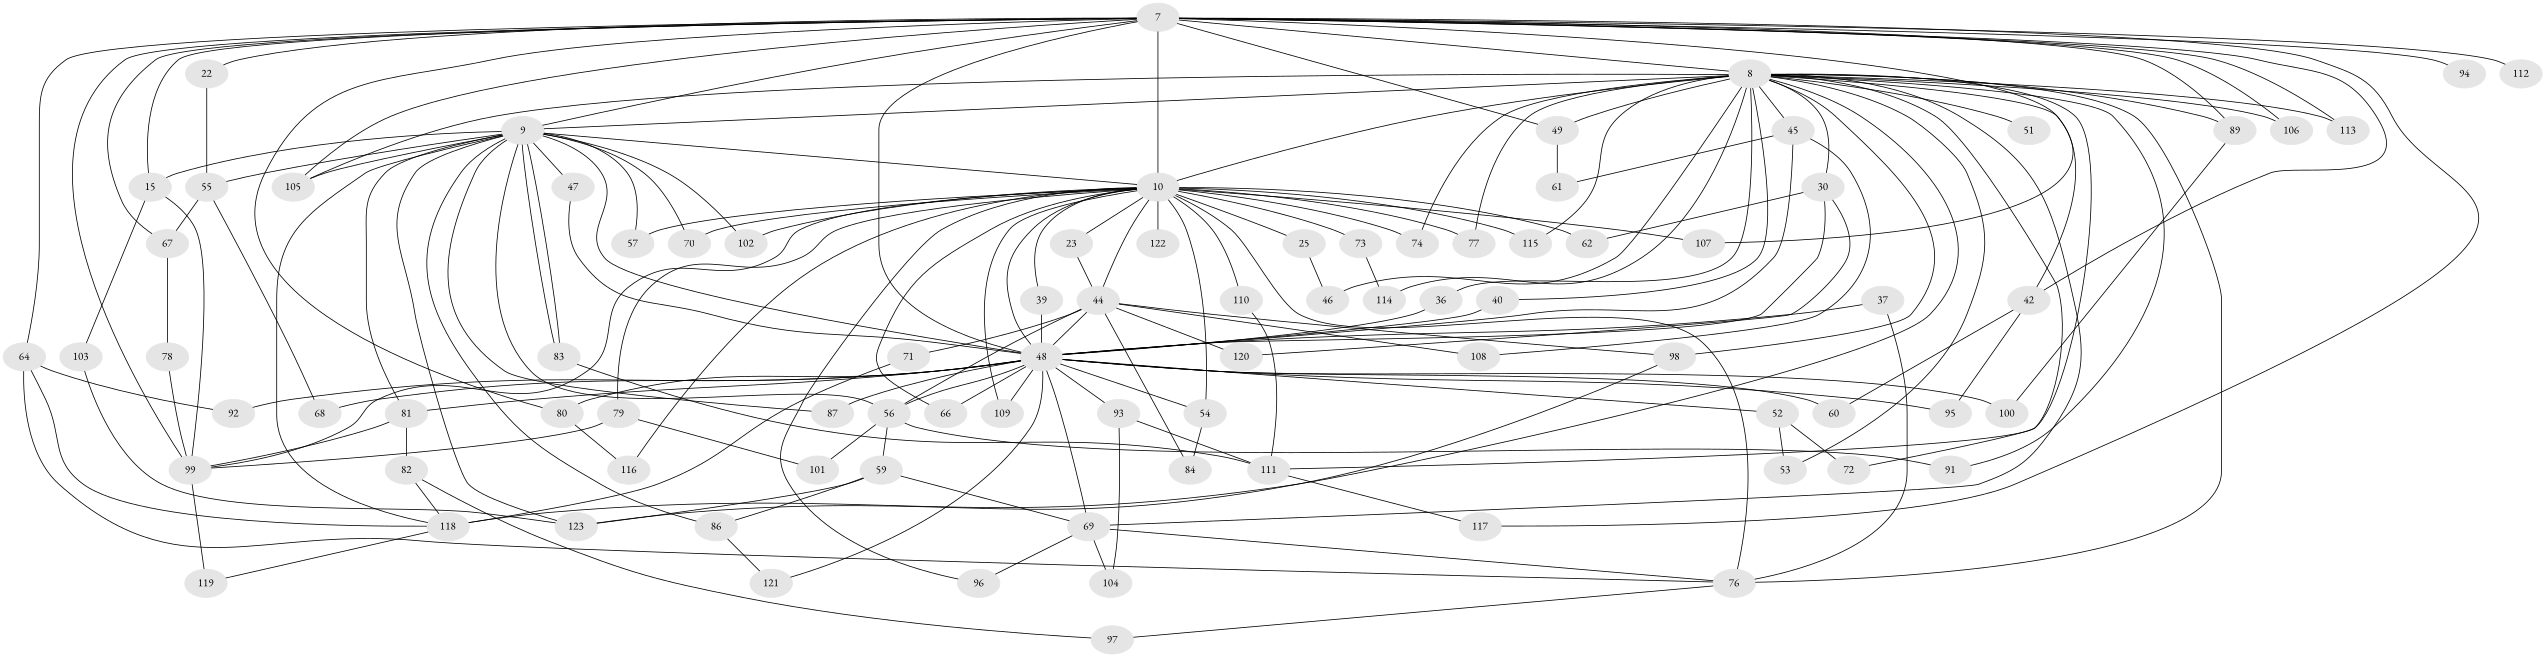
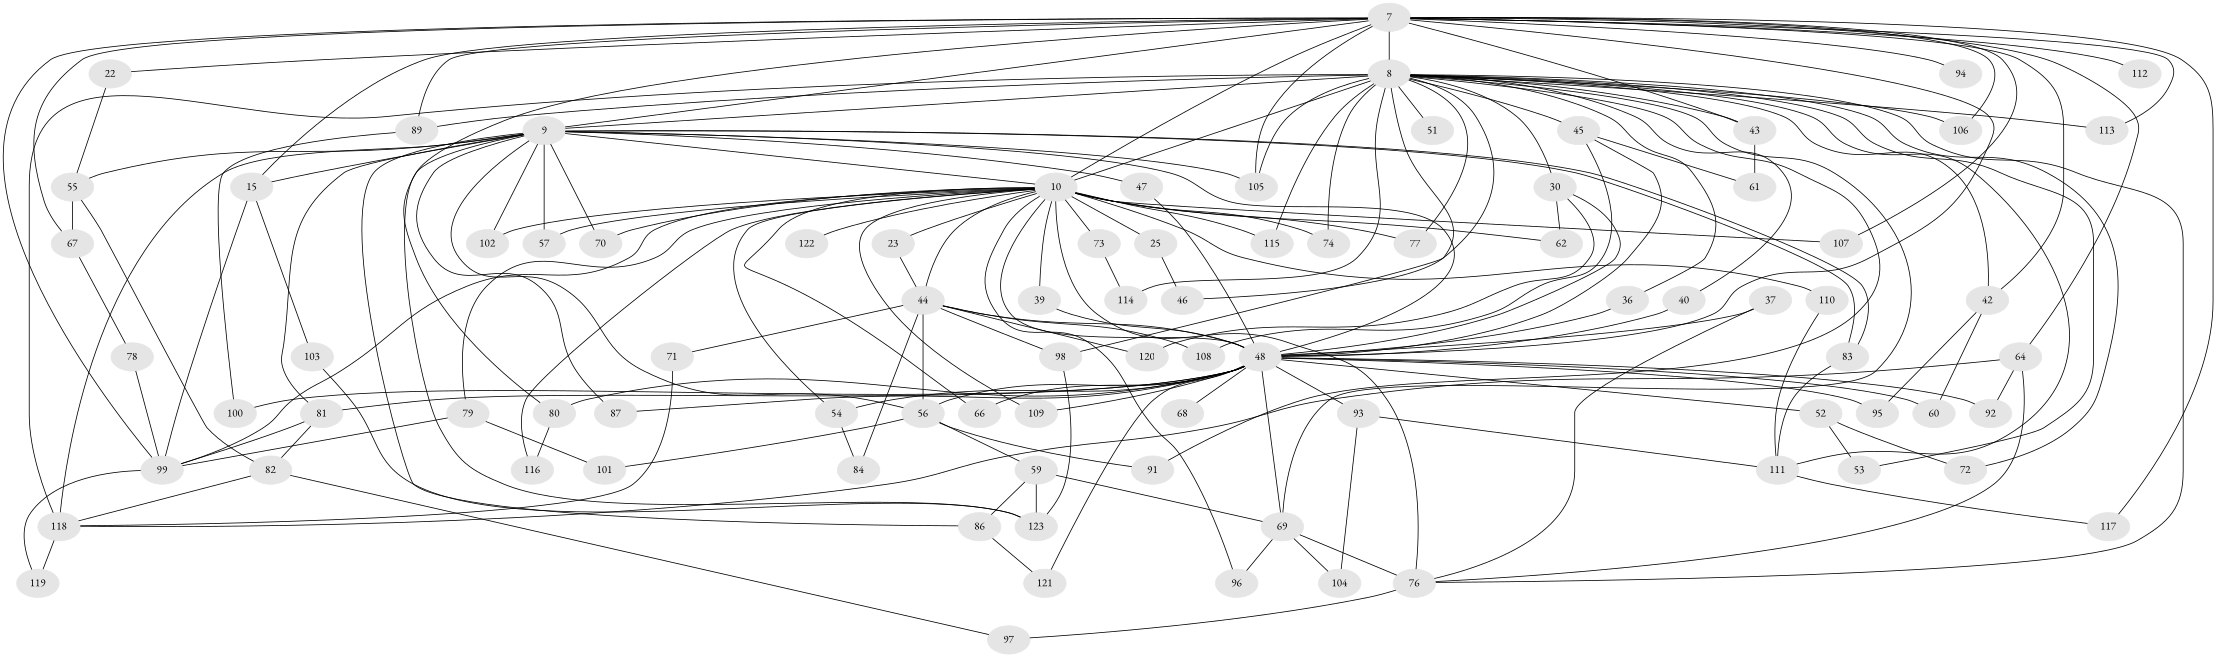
node "49": label "49" -> "43"
edge "55" -- "68": now "55" -- "82"
